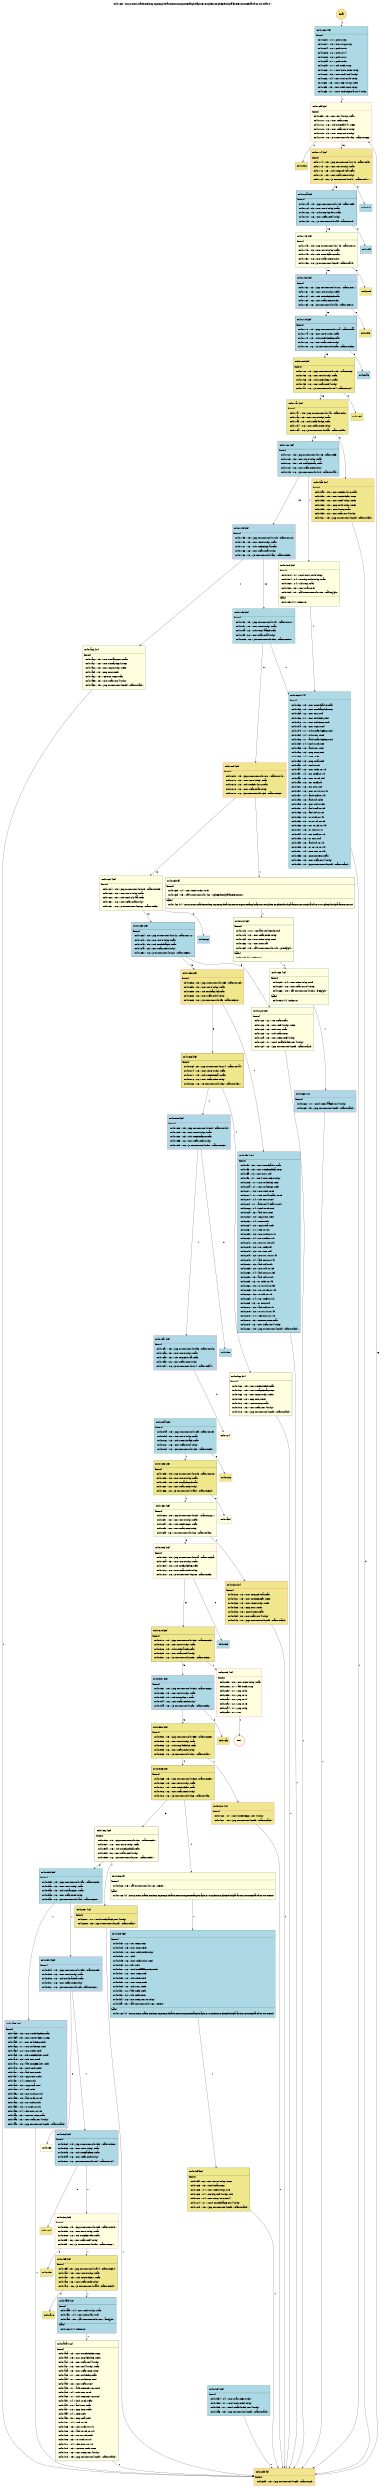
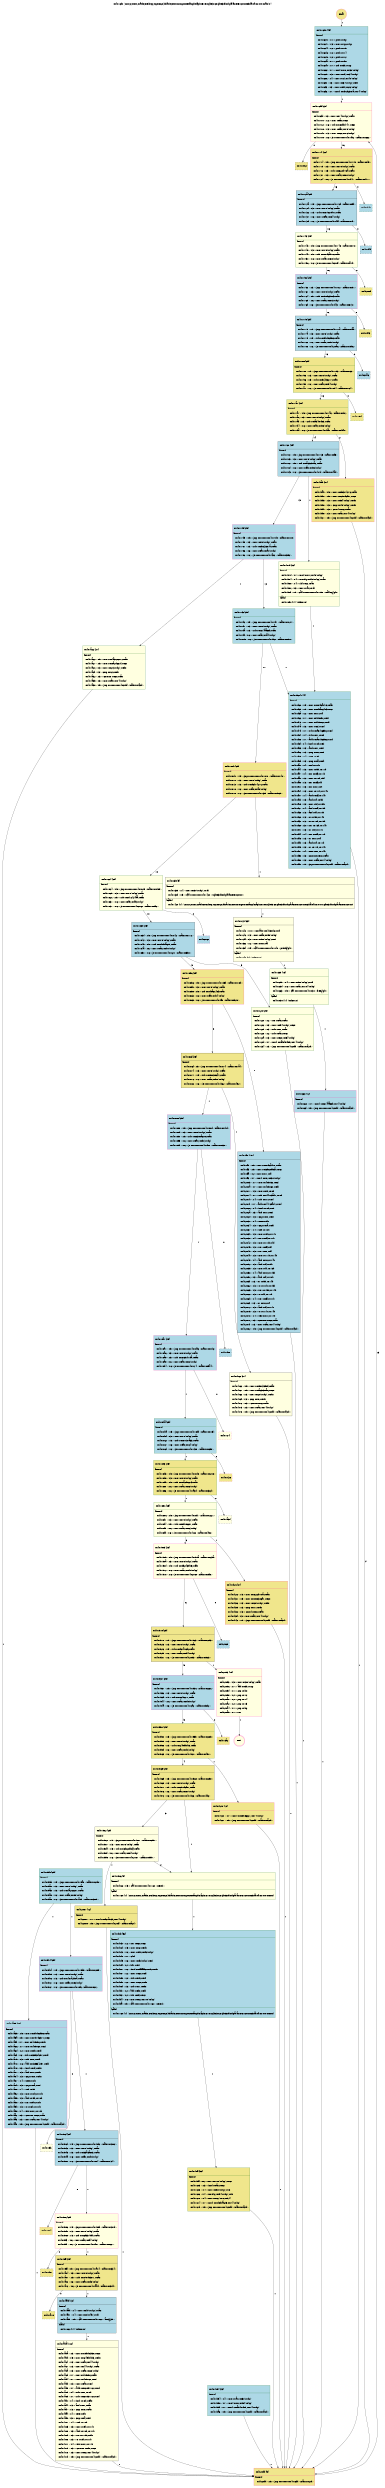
edge "0x4018a1 [25]" -> "0x4018ba [25]": added, label "7"
edge "0x401982 [25]" -> "0x40199b [25]": now "0x401982 [25]" -> "0x401bc6 [5]"
